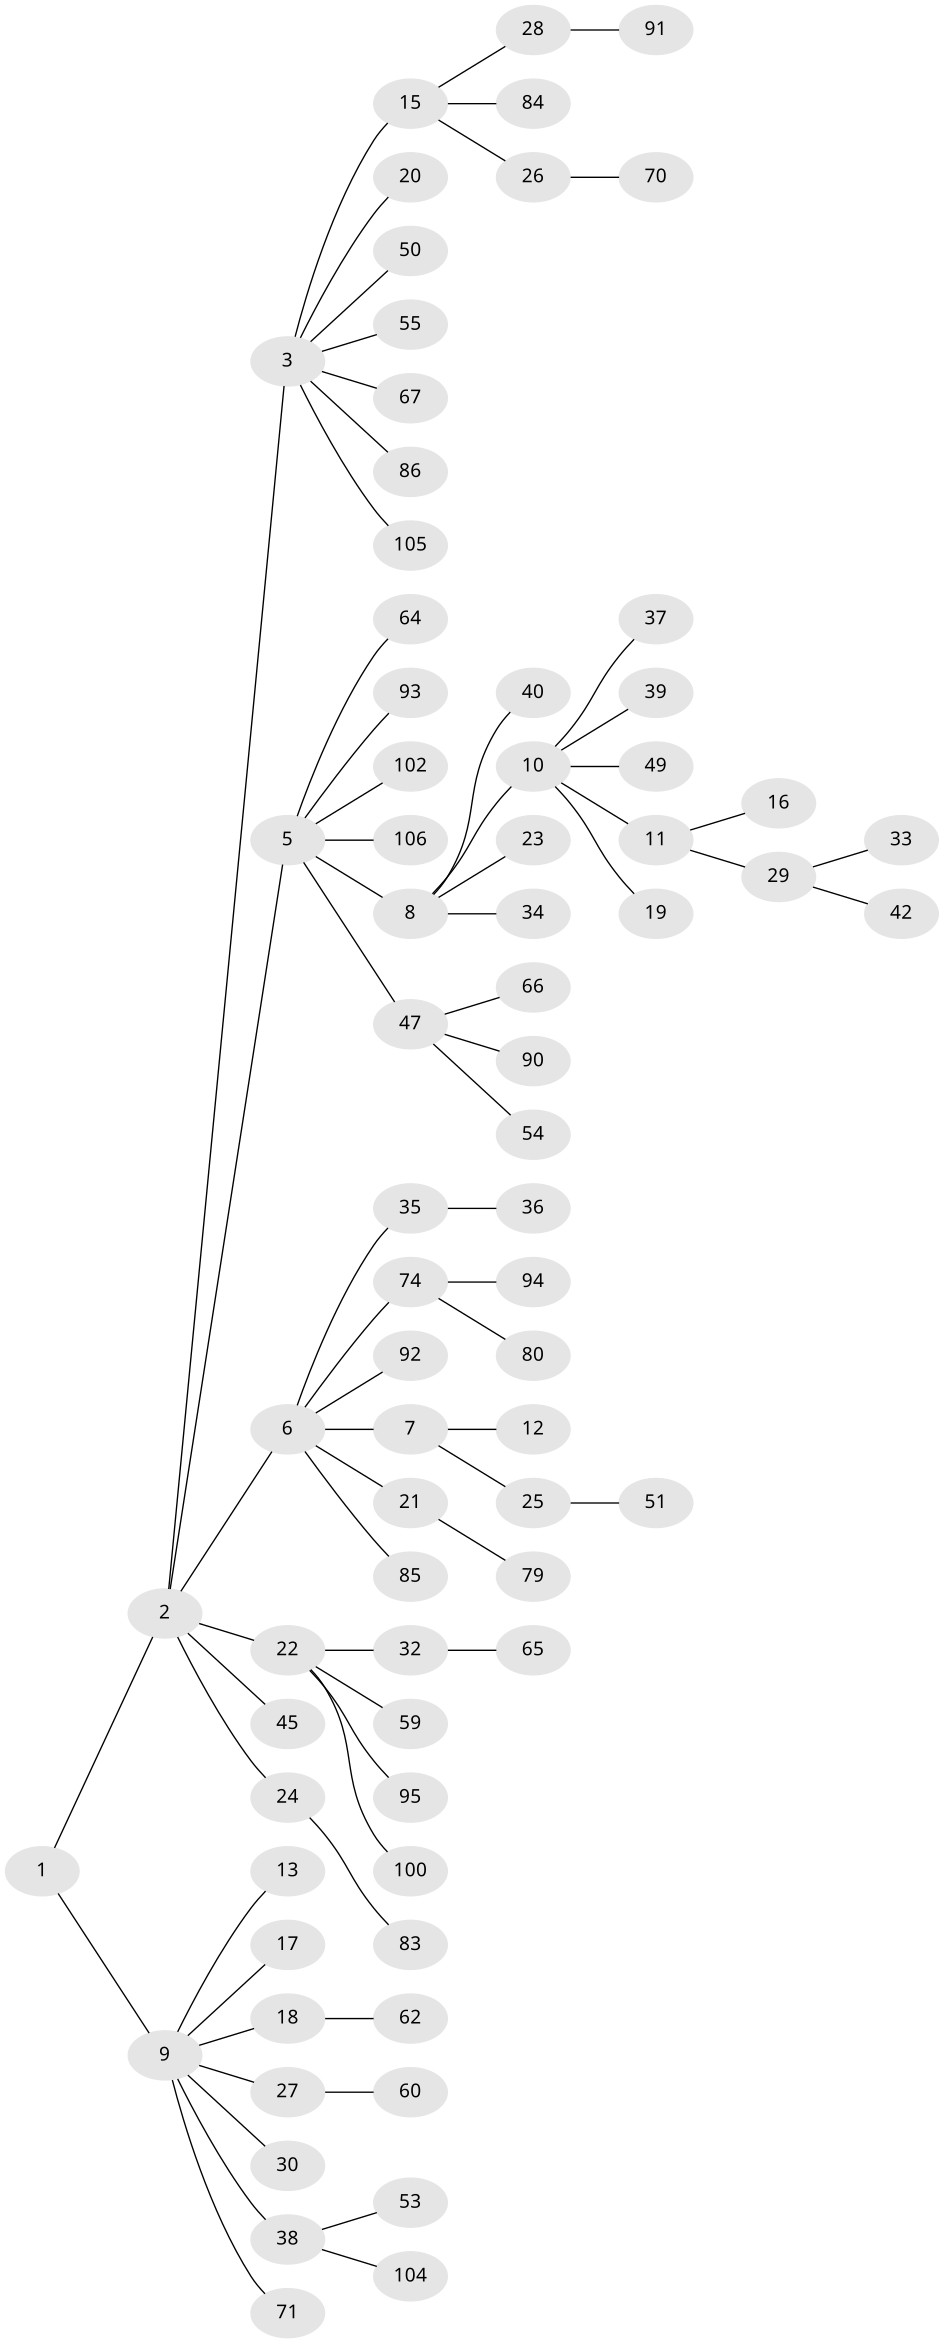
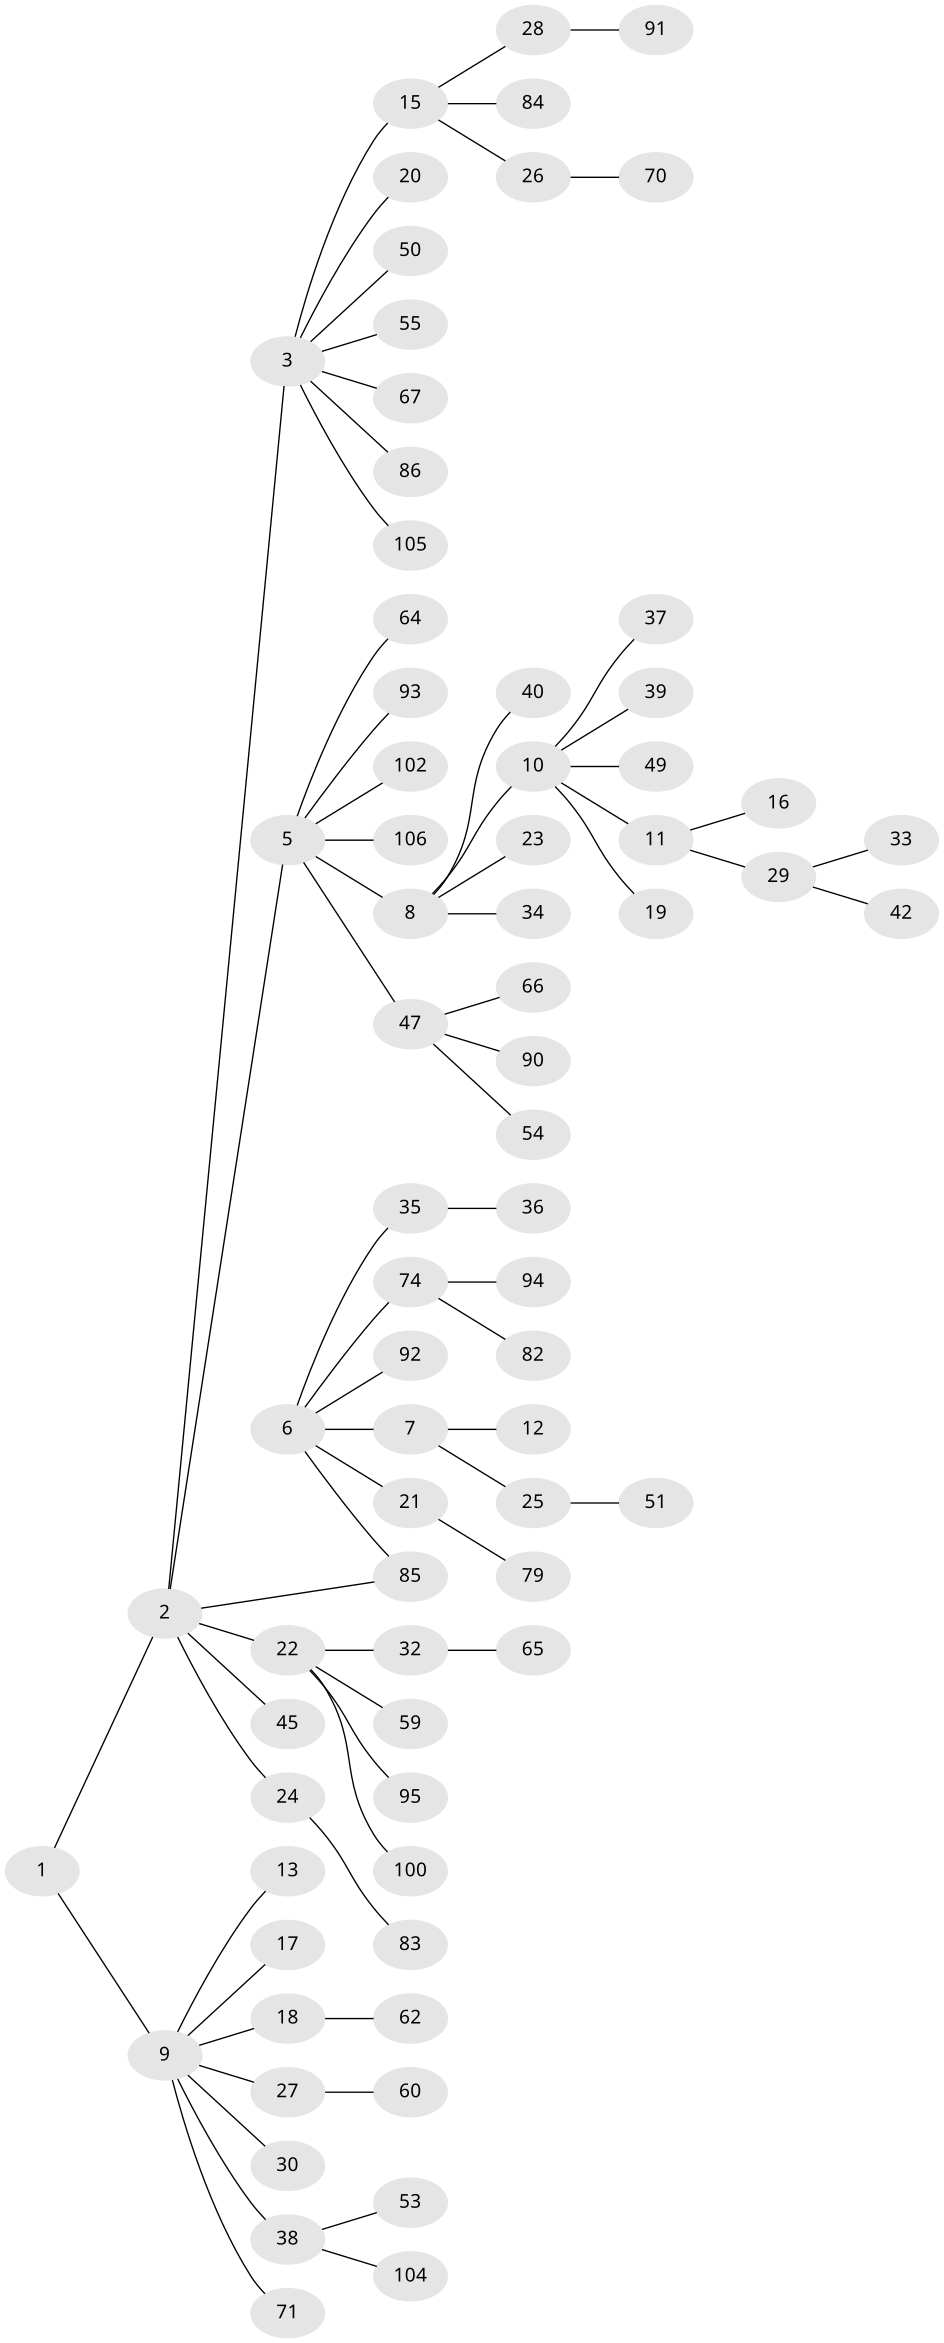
node "80": label "80" -> "82"
edge "6" -- "2": now "85" -- "2"
